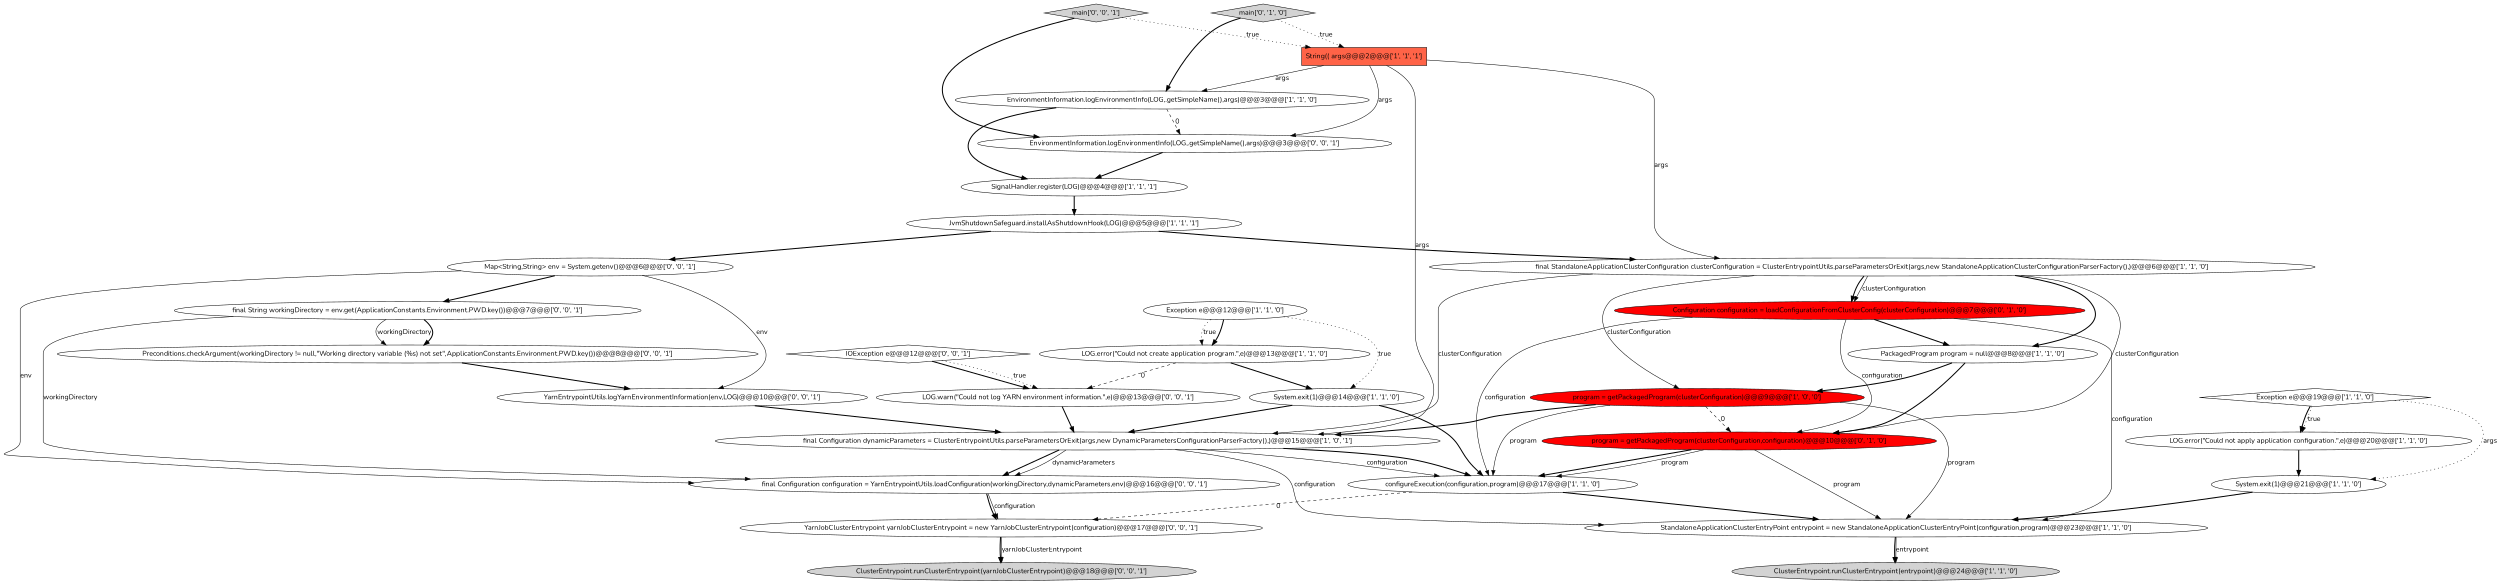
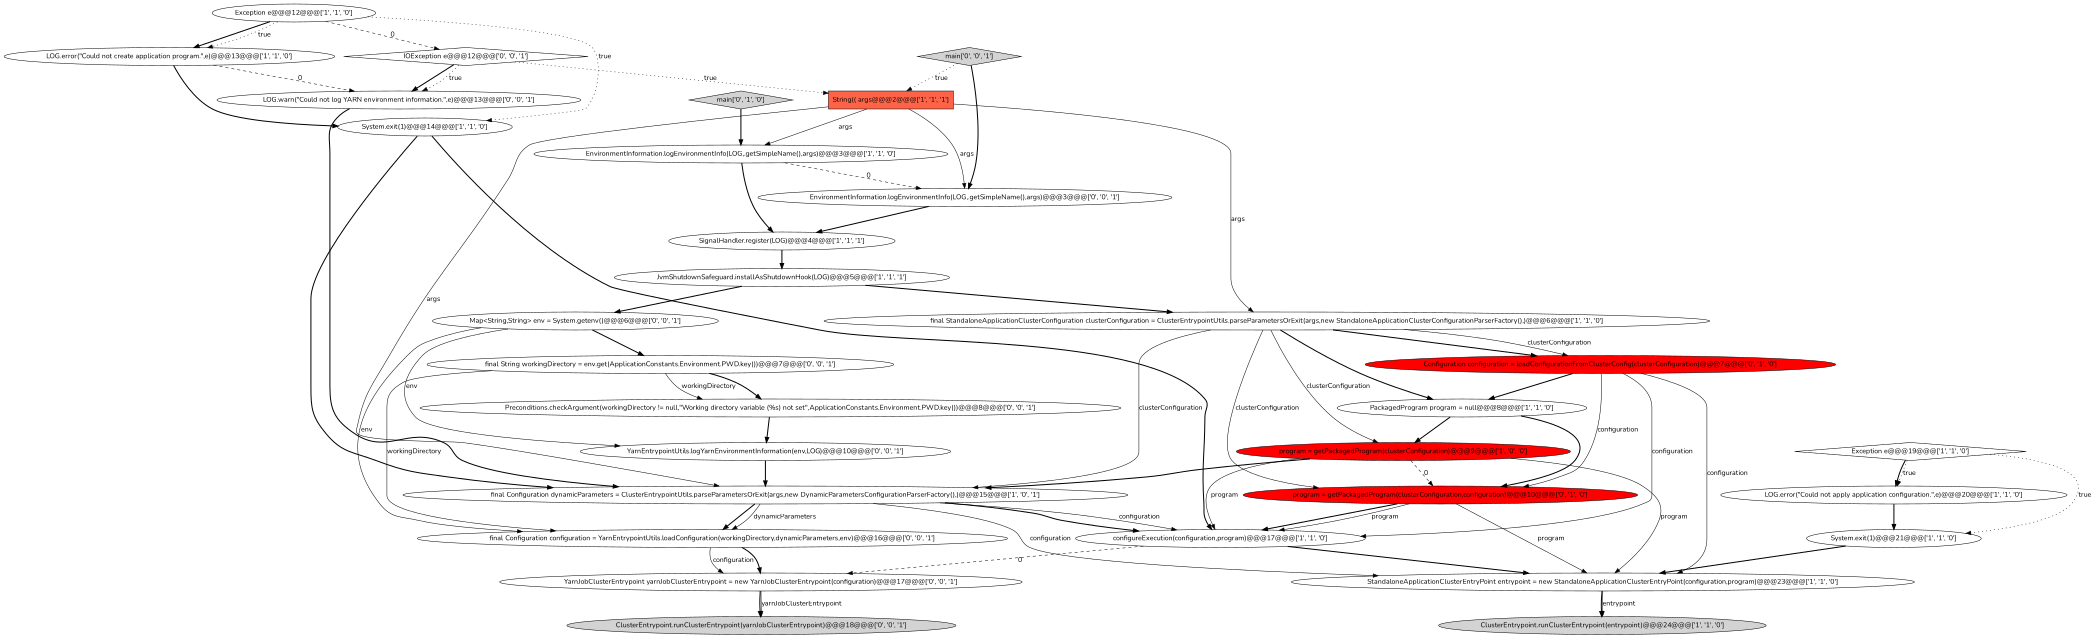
edge "main['0', '1', '0']" -> "String(( args@@@2@@@['1', '1', '1']": now "IOException e@@@12@@@['0', '0', '1']" -> "String(( args@@@2@@@['1', '1', '1']"
edge "Exception e@@@12@@@['1', '1', '0']" -> "IOException e@@@12@@@['0', '0', '1']": added, label "0"
edge "Exception e@@@19@@@['1', '1', '0']" -> "System.exit(1)@@@21@@@['1', '1', '0']": label "args" -> "true"
